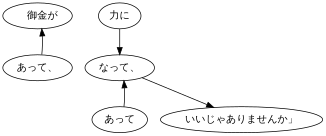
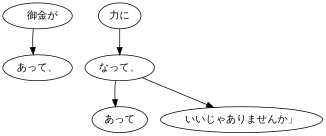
edge "あって、" -> "御金が": reversed
edge "あって" -> "なって、": reversed
